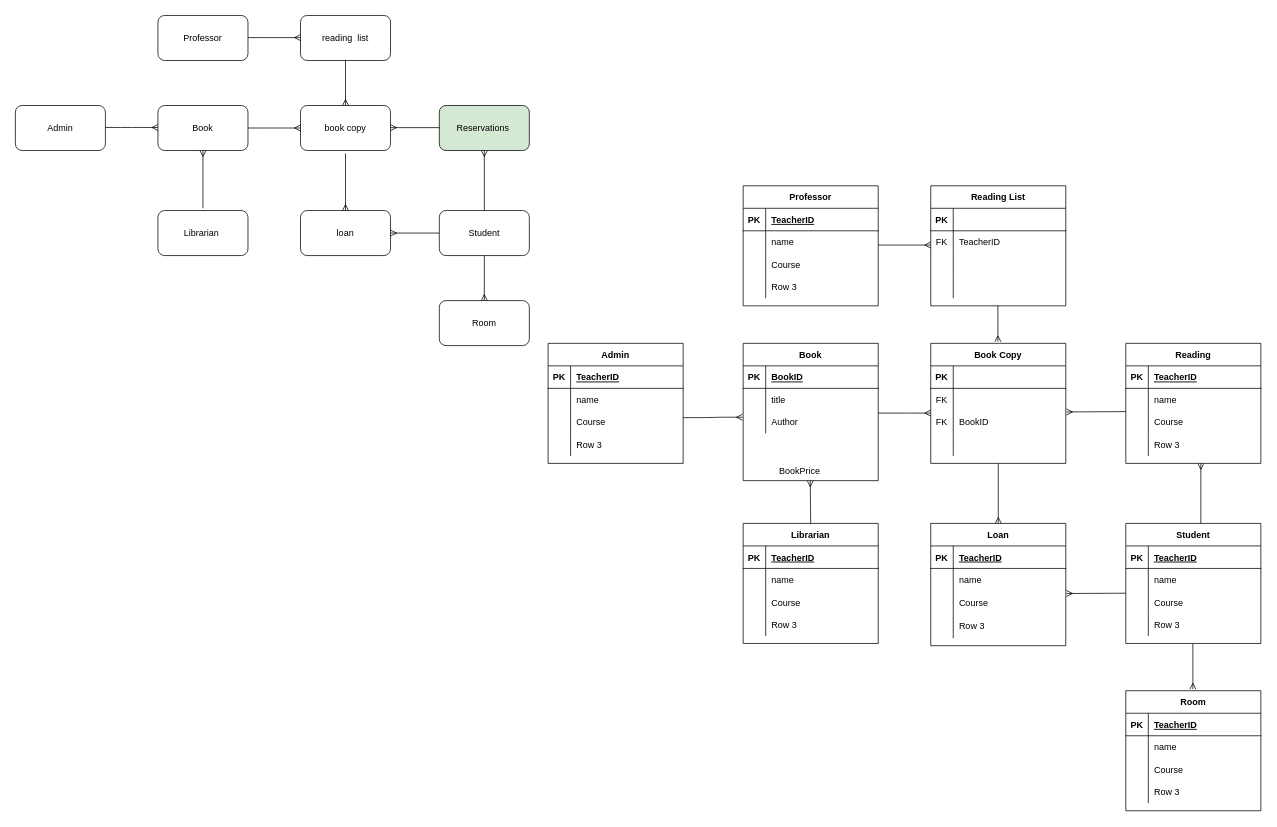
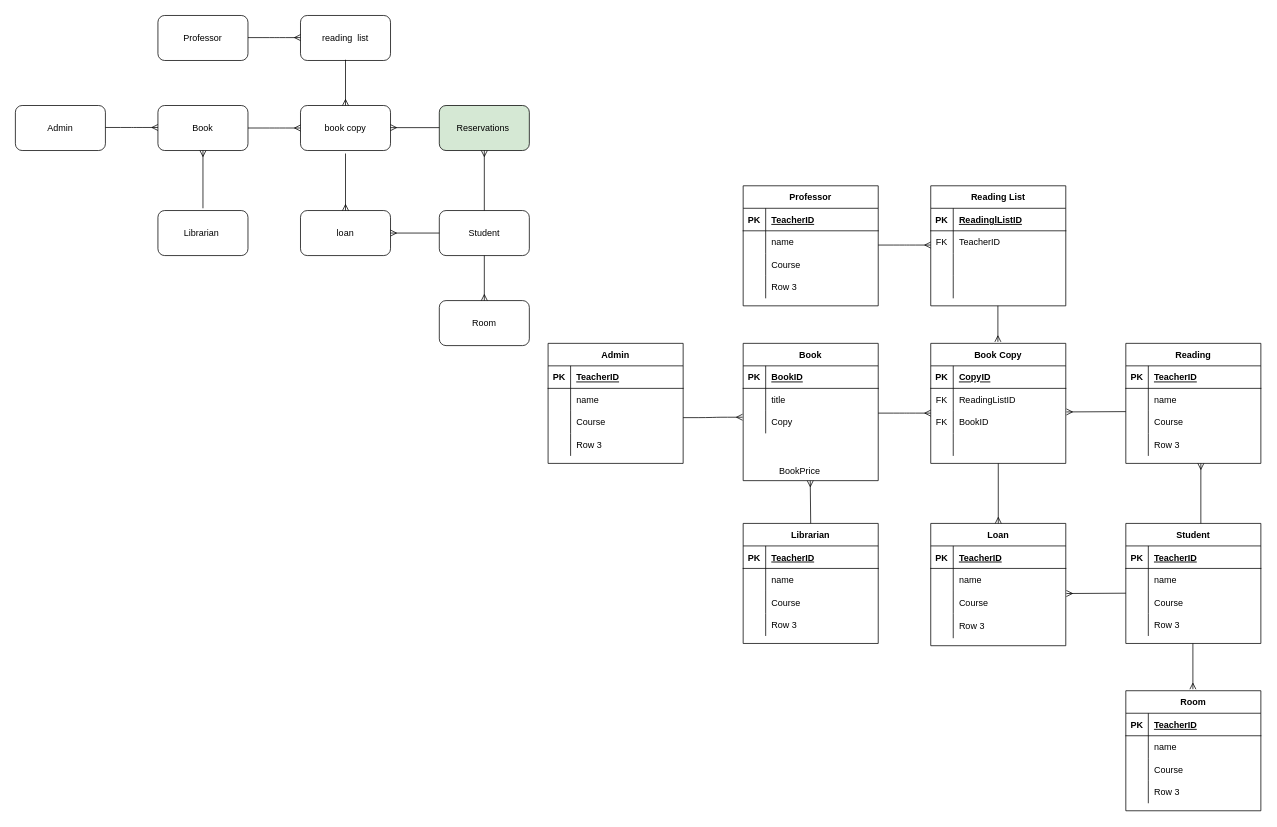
node "ReadinglListID": added
node "CopyID": added
node "ReadingListID": added
node "Author": label "Author" -> "Copy"
